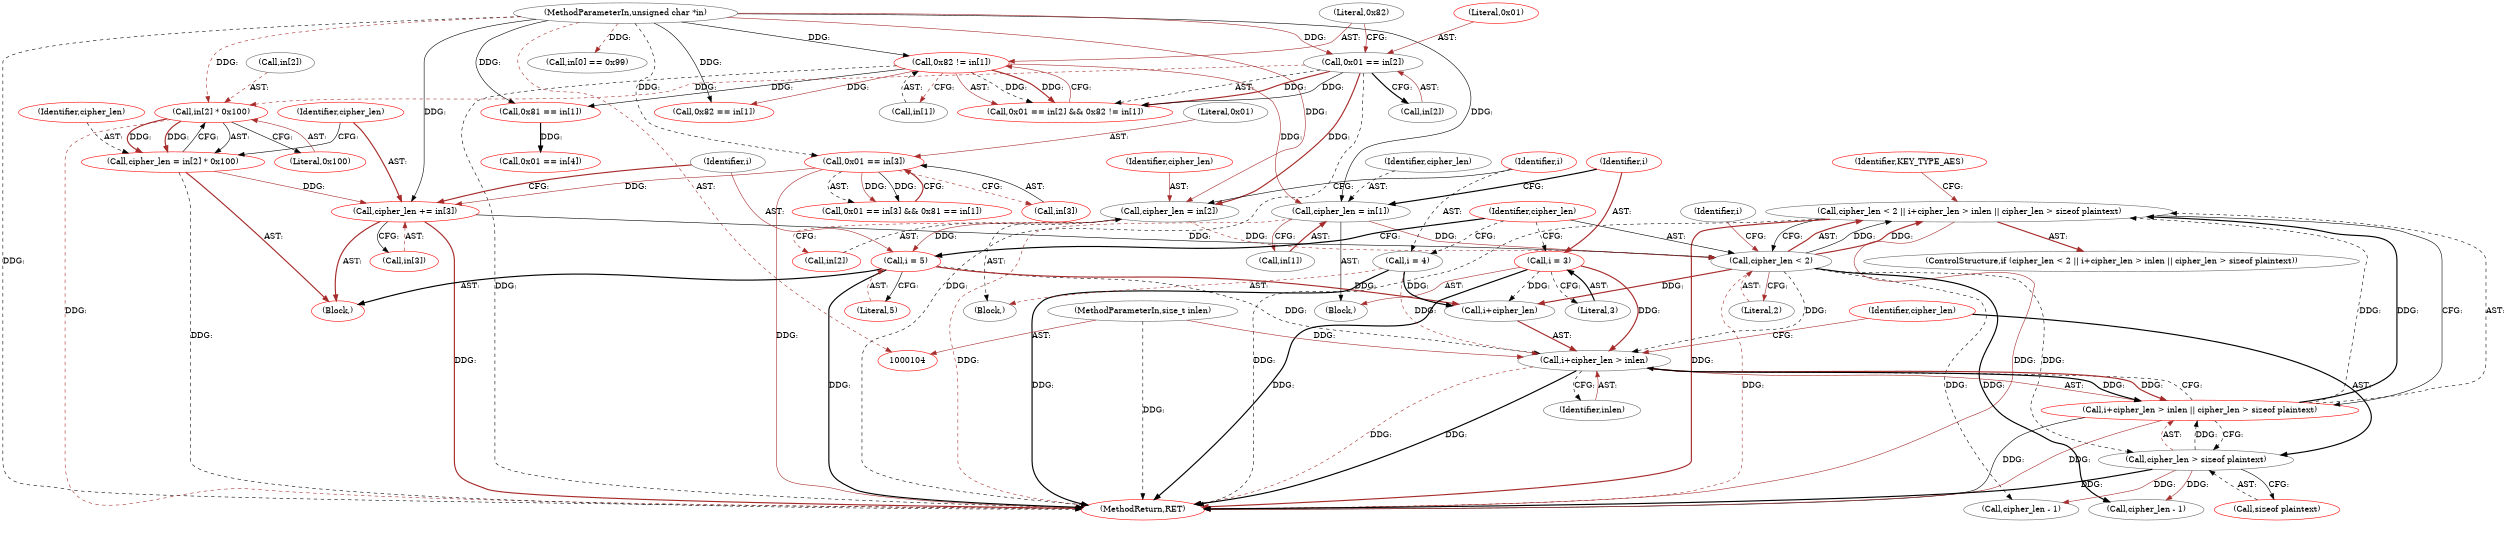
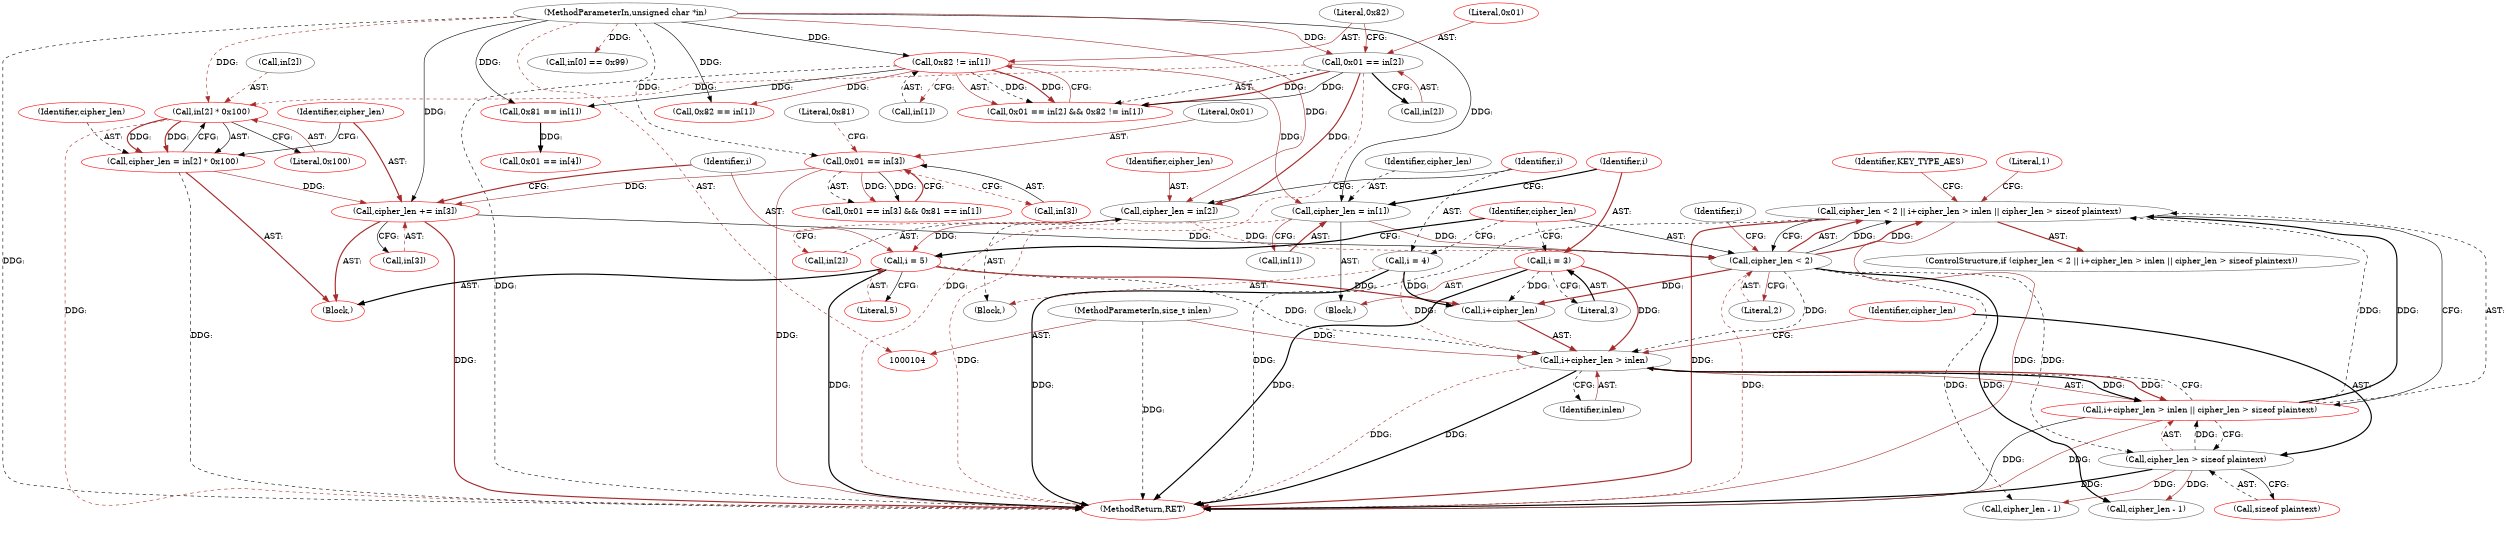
node "(Literal,0x81)": added
node "(Literal,1)": added
edge "(Call,0x01 == in[2])" -> "(MethodReturn,RET)": color black -> brown
